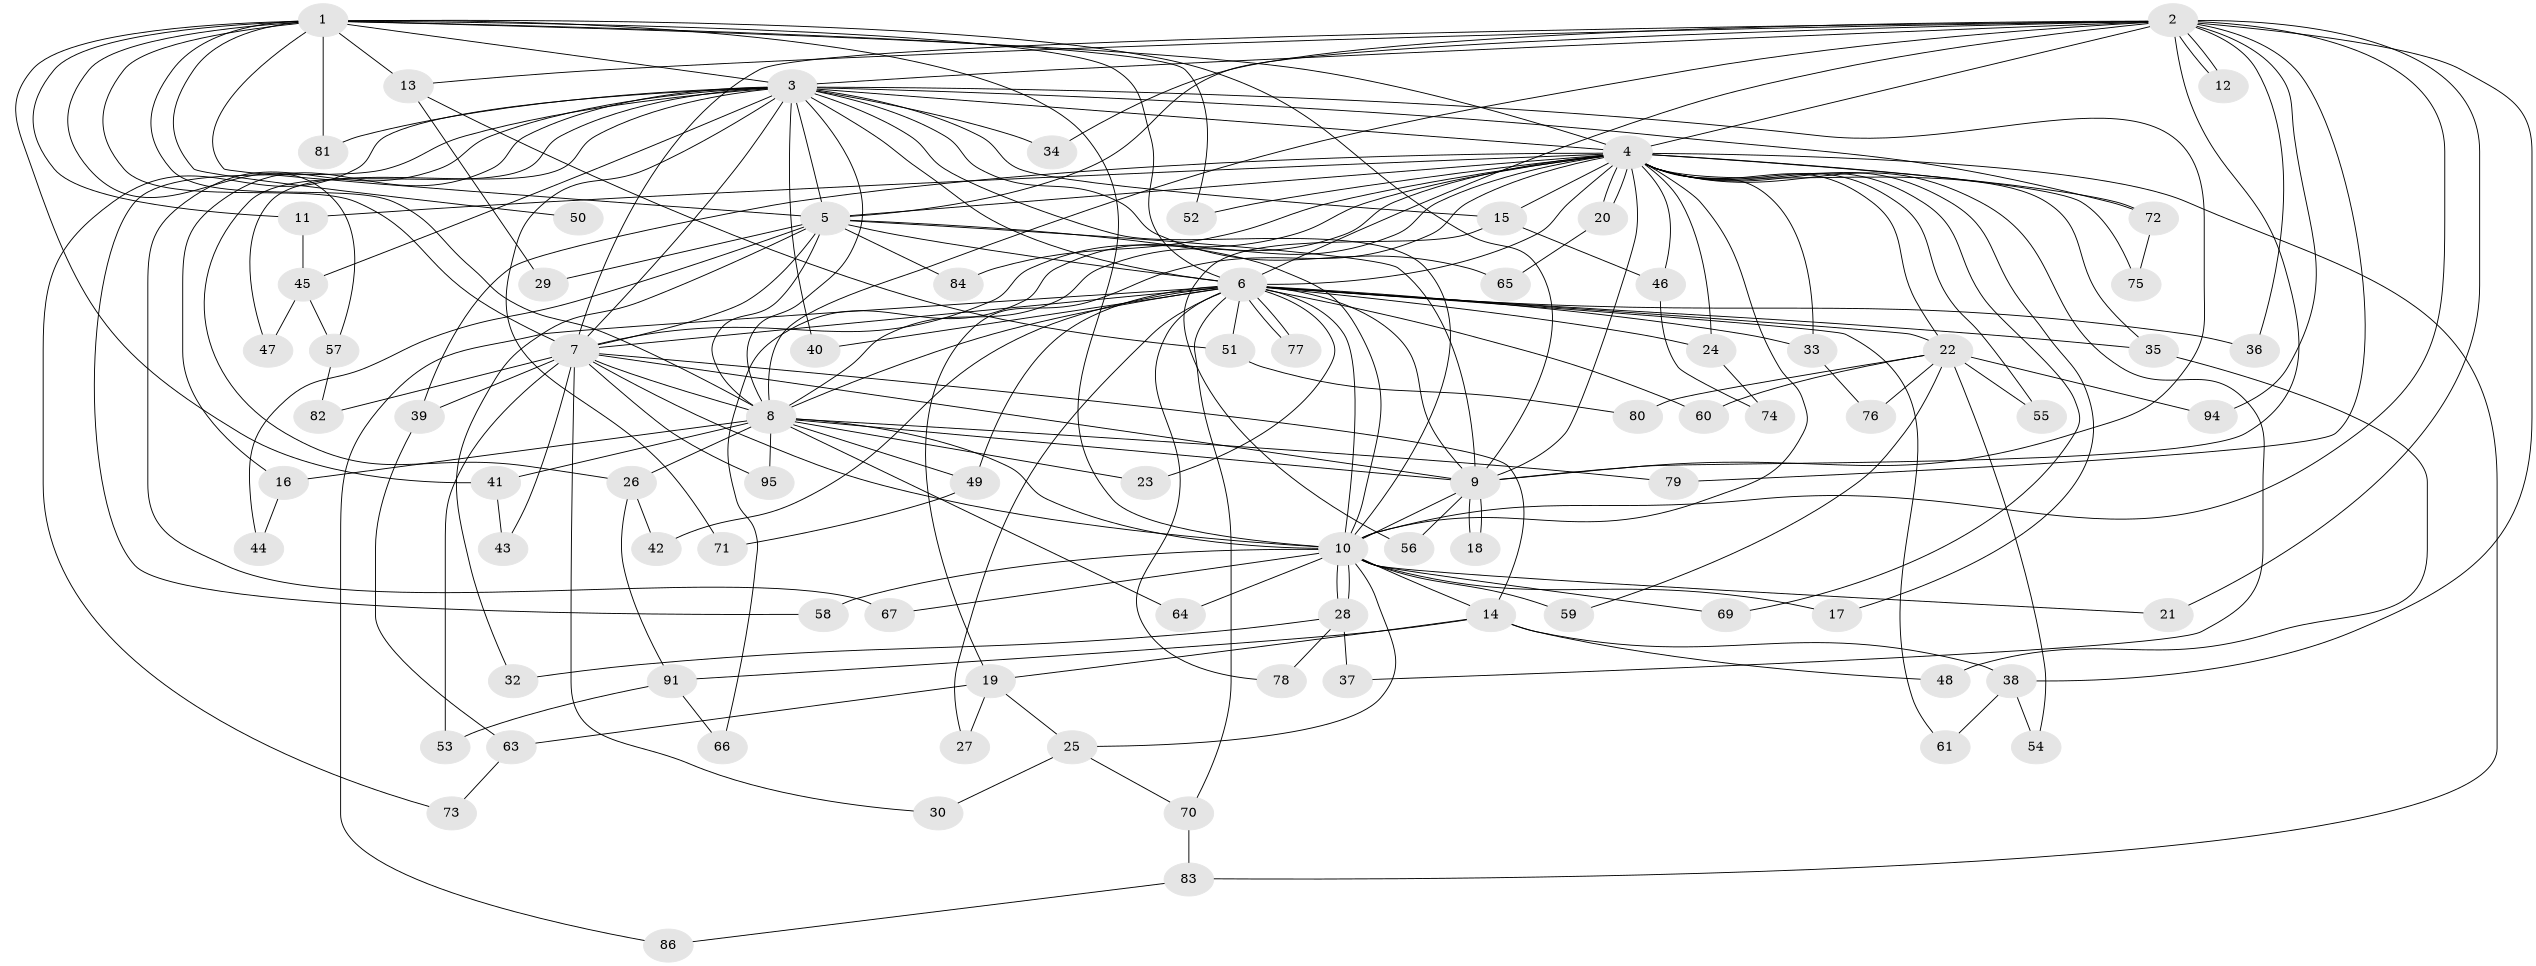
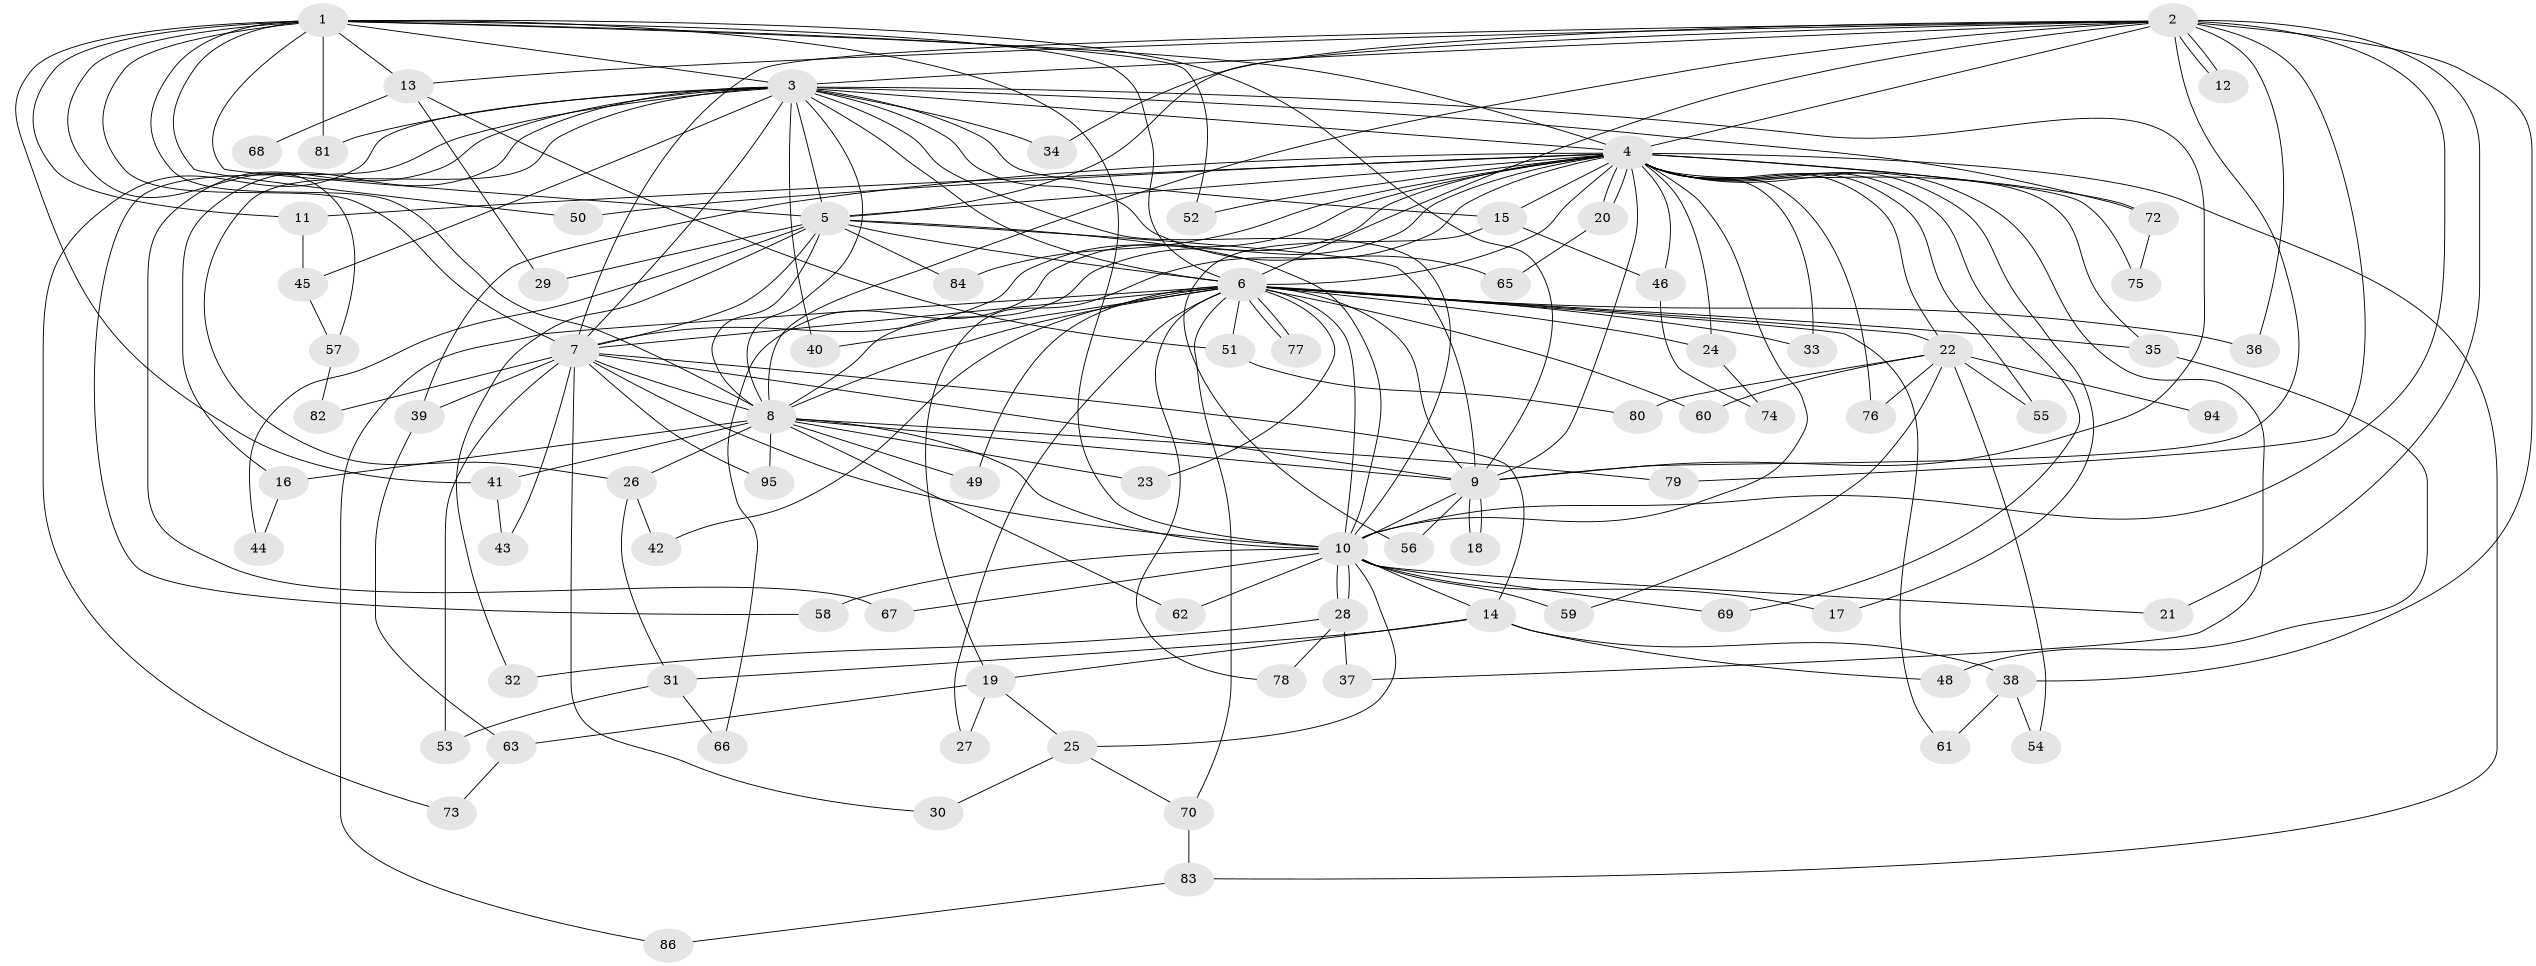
node "68": added
edge "4" -- "50": added
edge "2" -- "94": removed
node "47": removed
edge "33" -- "76": now "4" -- "76"
node "71": removed
node "64": label "64" -> "62"
node "91": label "91" -> "31"
